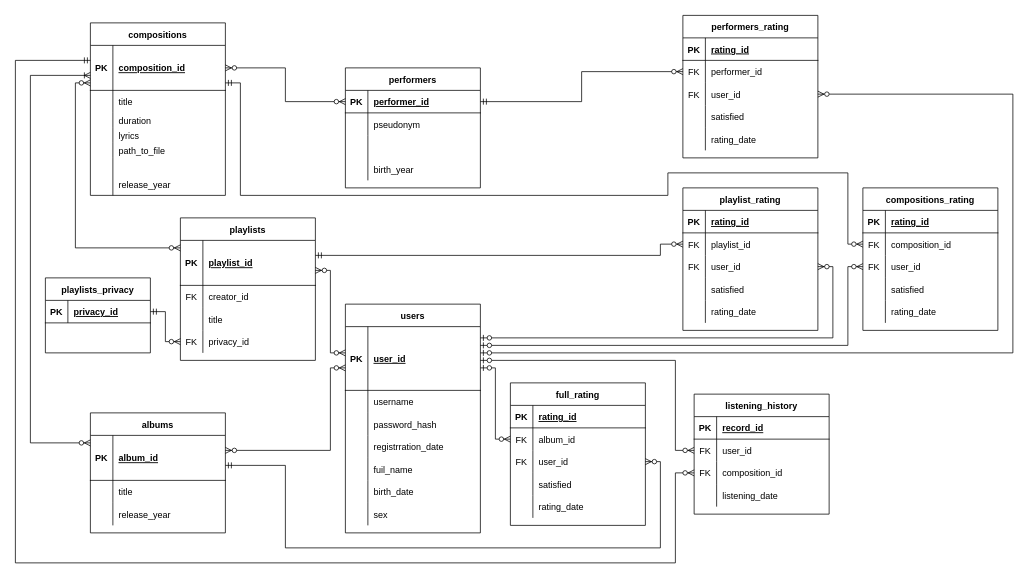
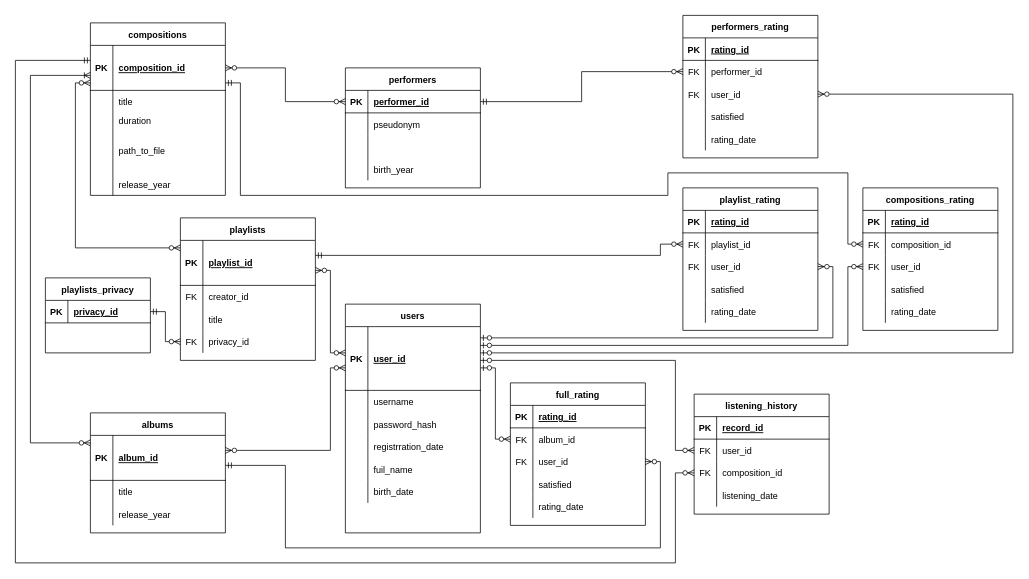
node "lyrics": removed
node "sex": removed
